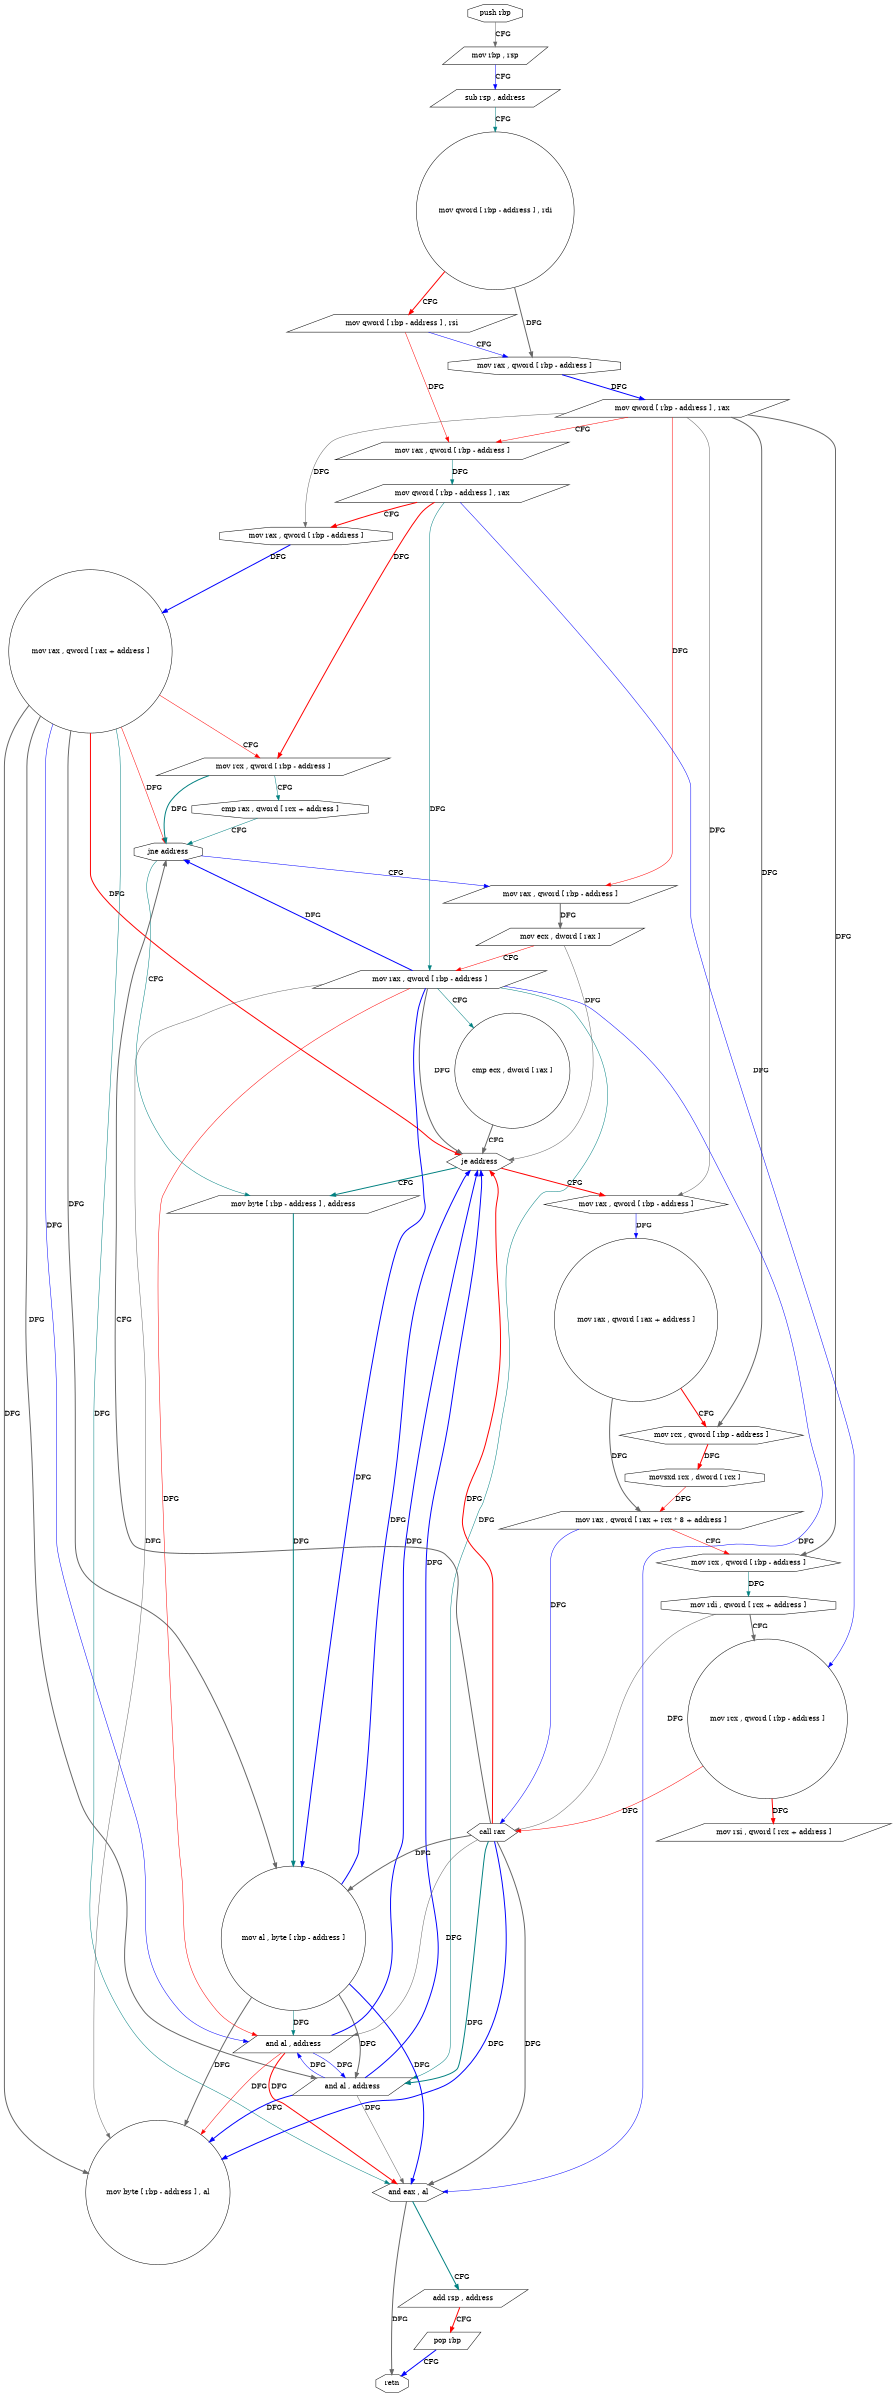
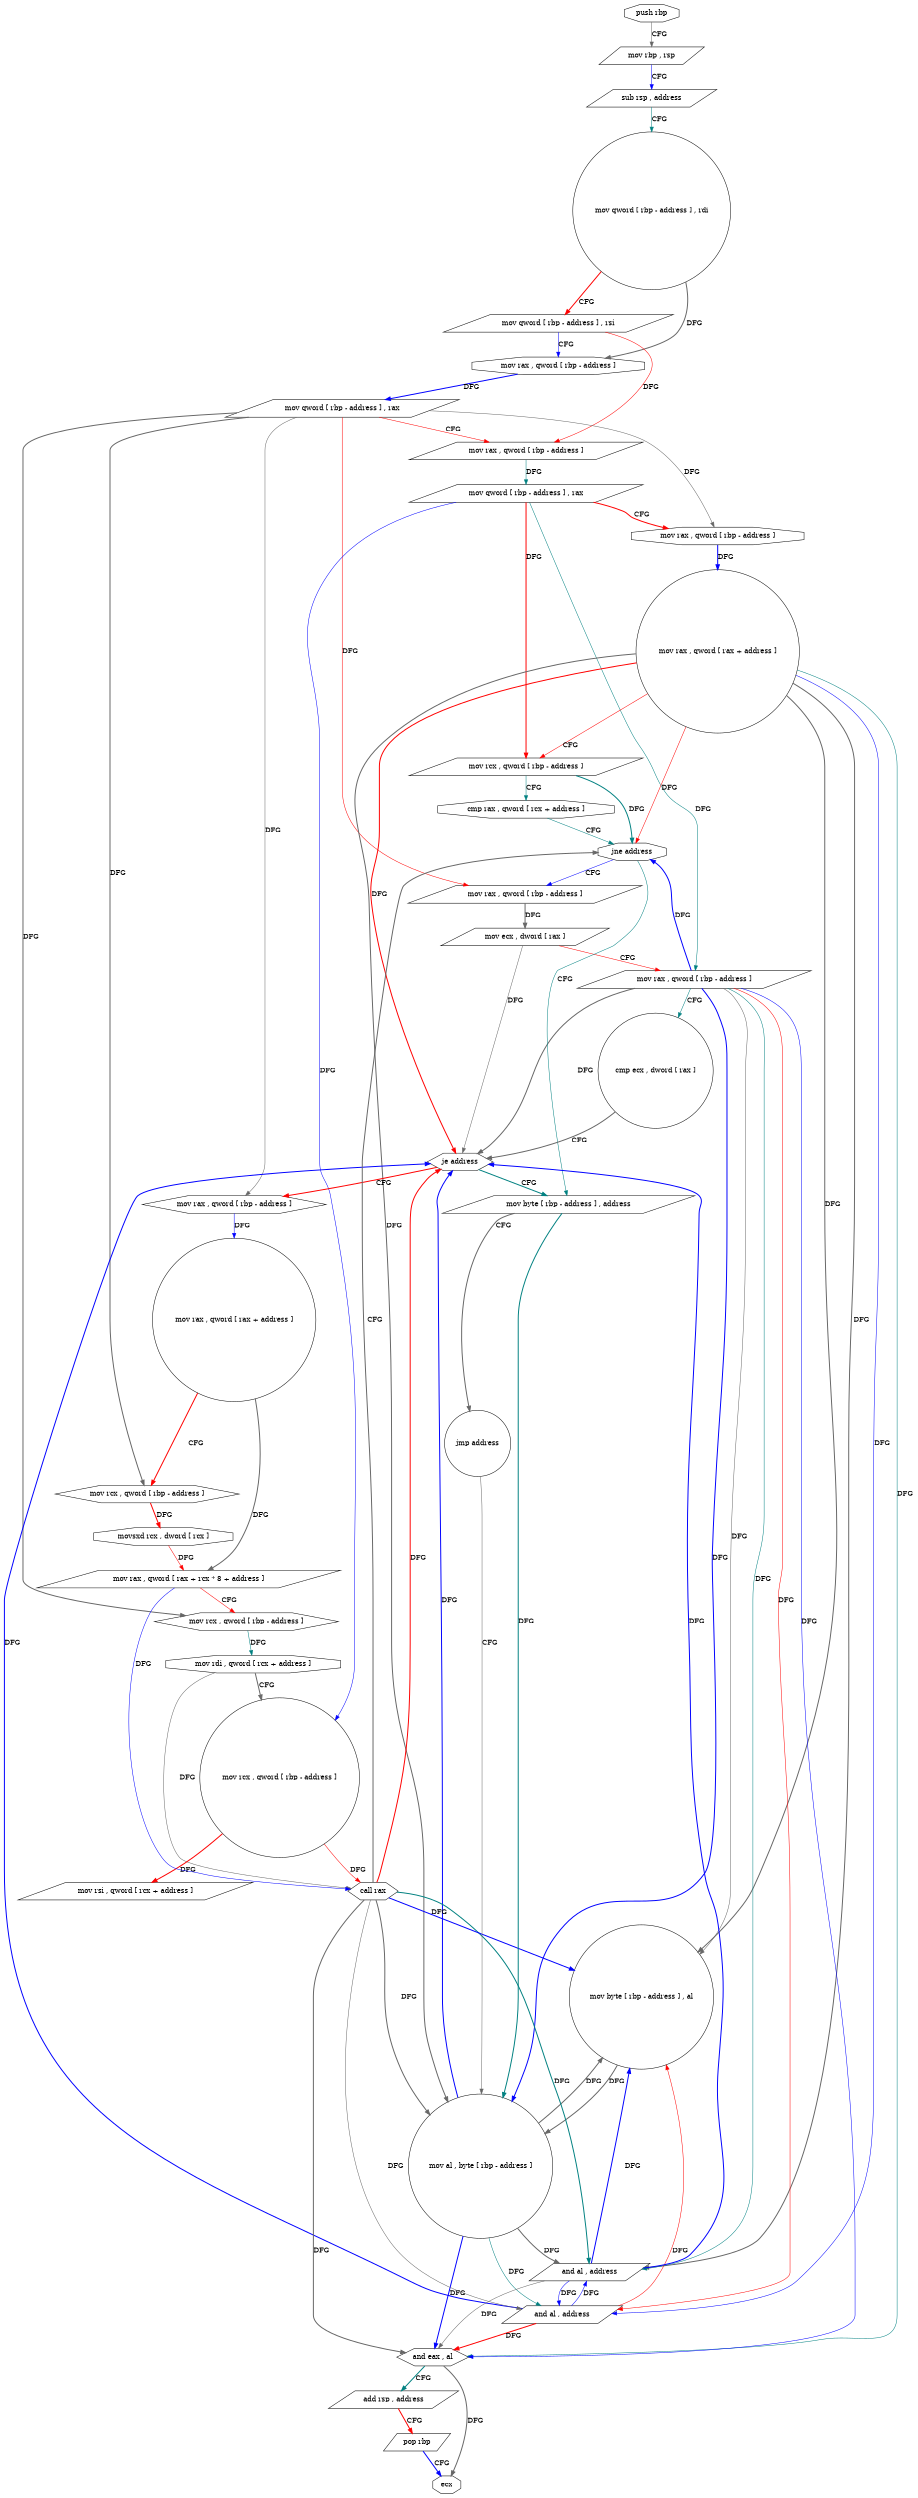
node "jmp address": added
edge "mov byte [ rbp - address ] , al" -> "mov al , byte [ rbp - address ]": added, label "DFG"
node "retn": label "retn" -> "ecx"
